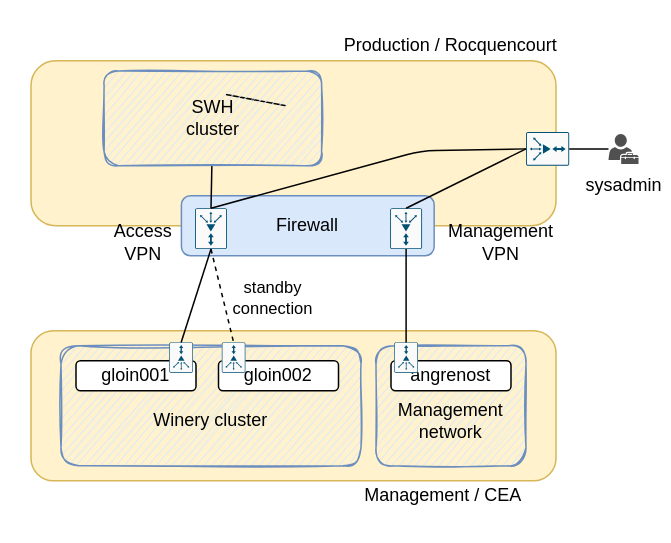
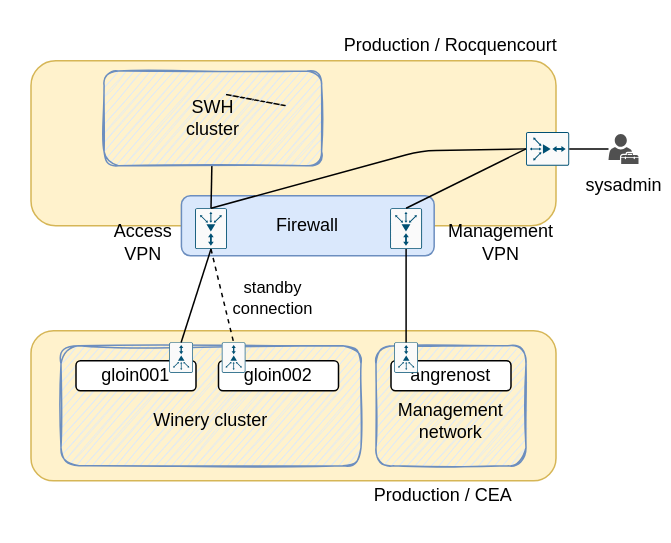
node "Management / CEA": label "Management / CEA" -> "Production / CEA"
